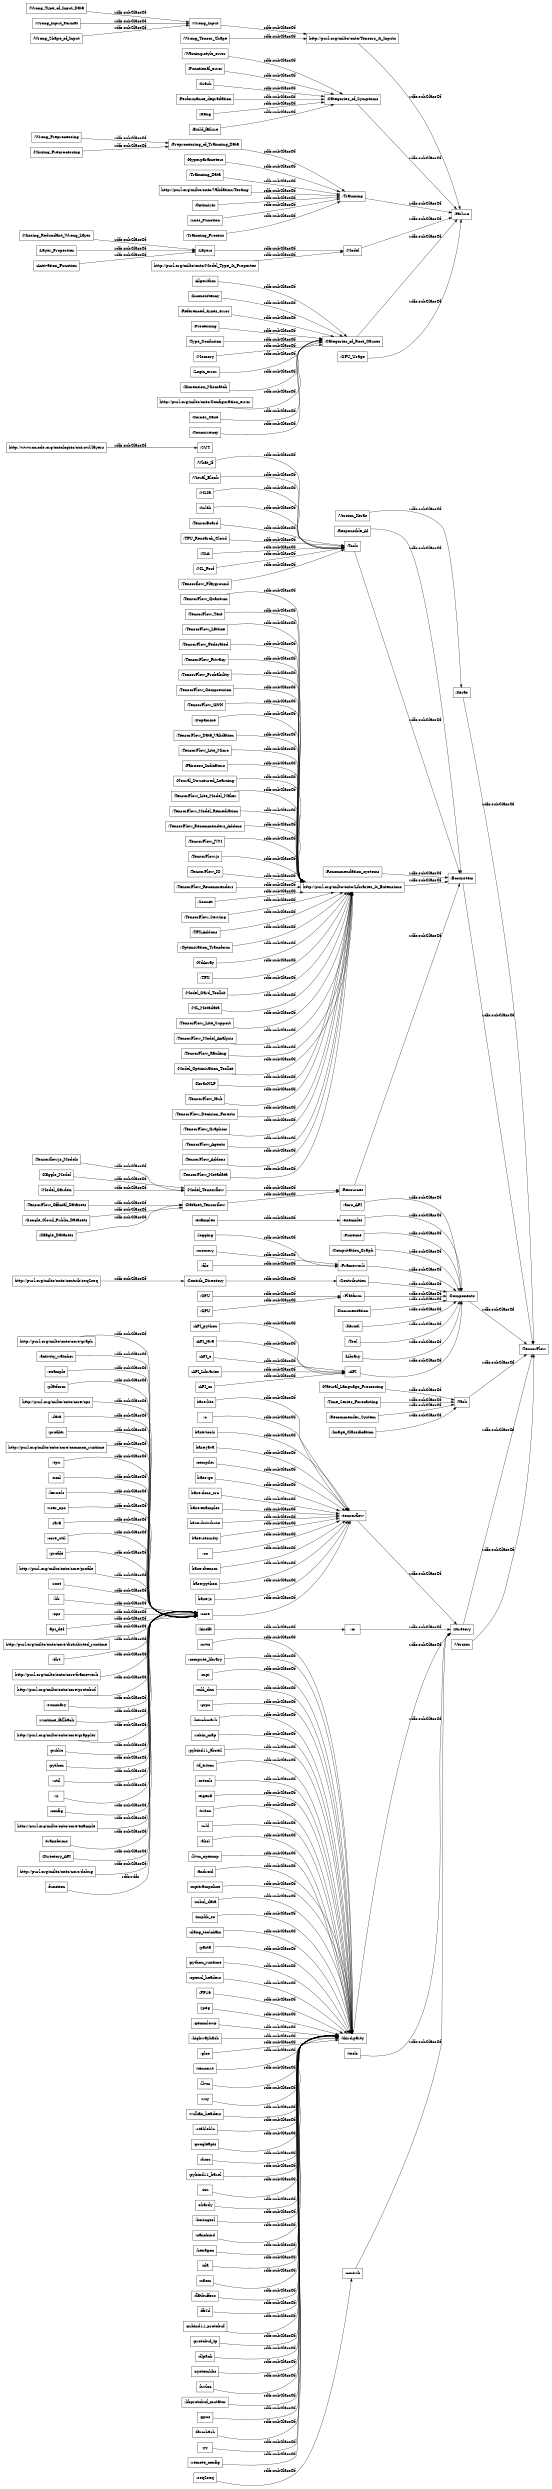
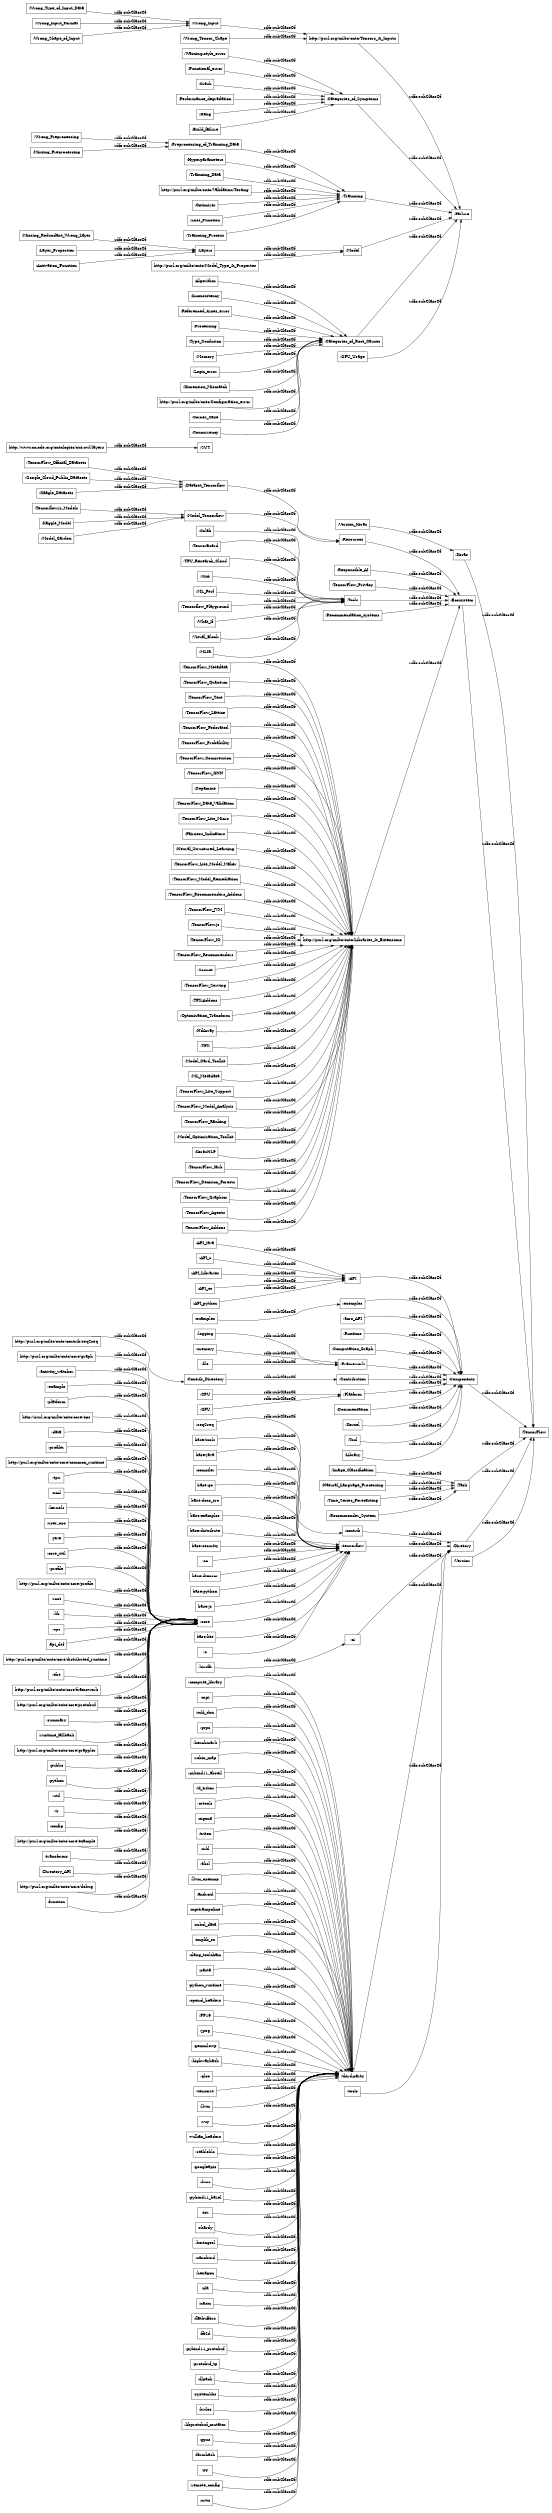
edge ":TensorFlow_Privacy" -> "http://purl.org/milto/onto/Libraries_&_Extensions": now ":TensorFlow_Privacy" -> ":Ecosystem"
edge ":function" -> ":core": label "rdfs:rdfs" -> "rdfs:subClassOf"
